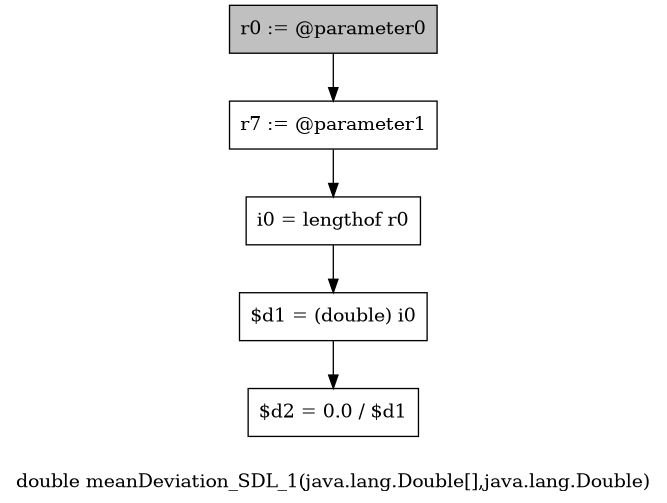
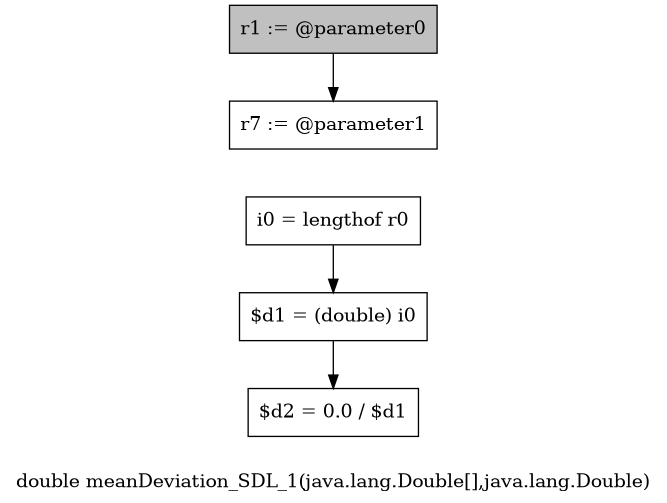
node "r0 := @parameter0": label "r0 := @parameter0" -> "r1 := @parameter0"
edge "r7 := @parameter1" -> "i0 = lengthof r0": removed
